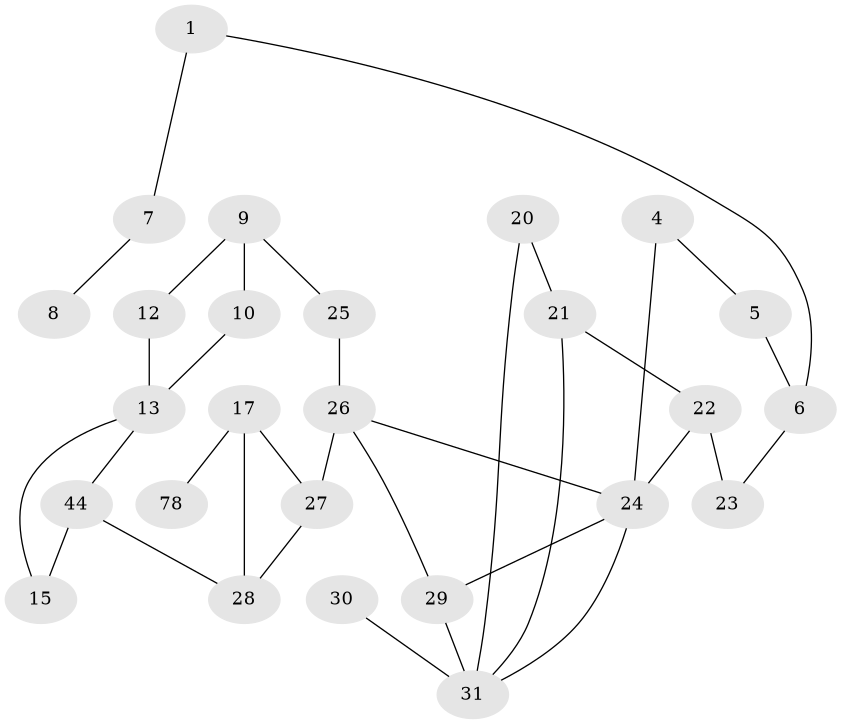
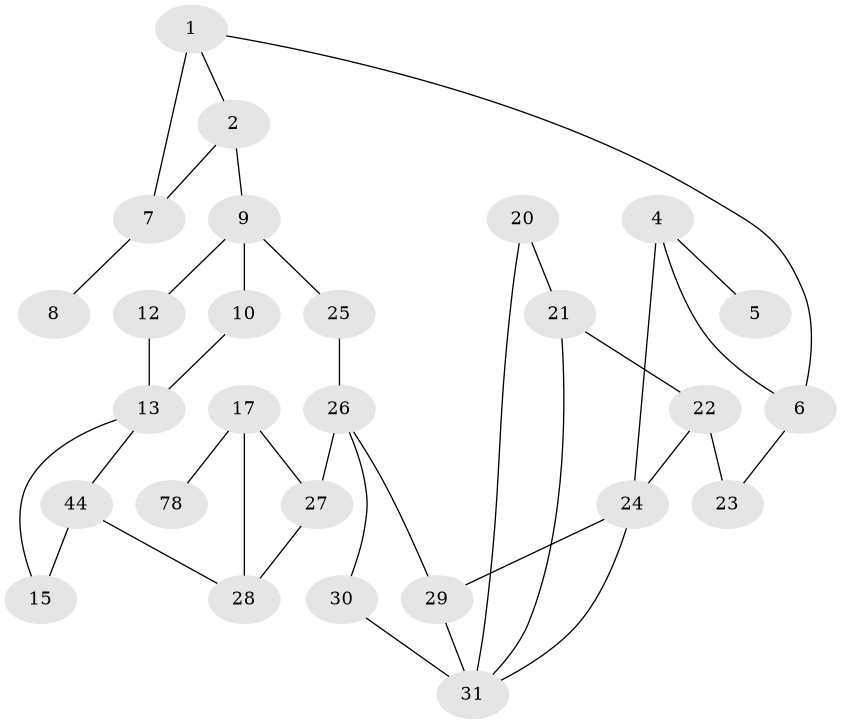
node "2": added
edge "5" -- "6": now "4" -- "6"
edge "26" -- "24": now "26" -- "30"
